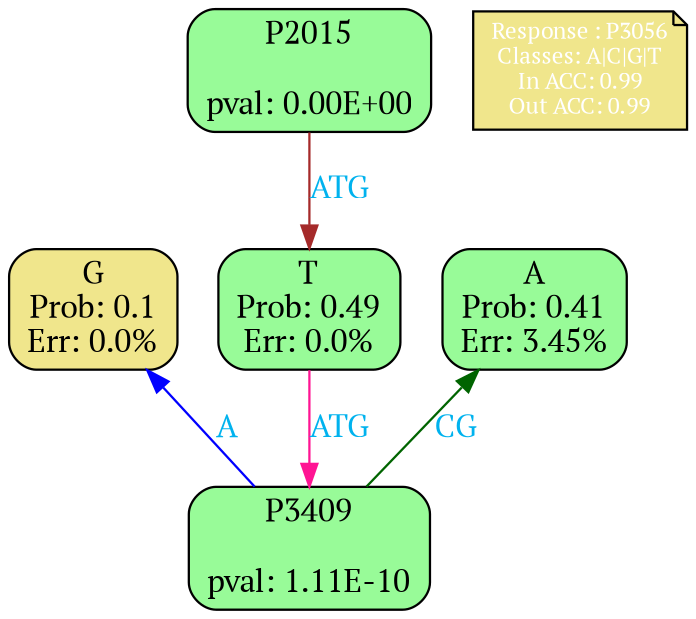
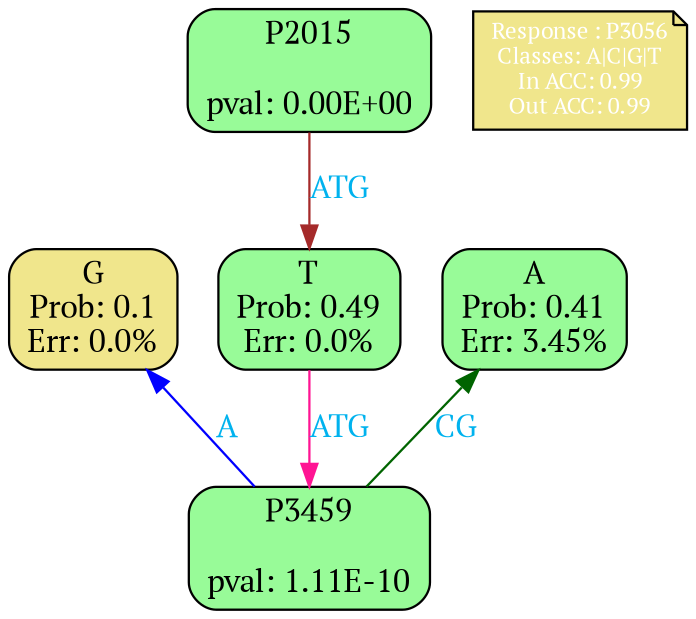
node "P3409 pval: 1.11E-10": label "P3409 pval: 1.11E-10" -> "P3459 pval: 1.11E-10"
